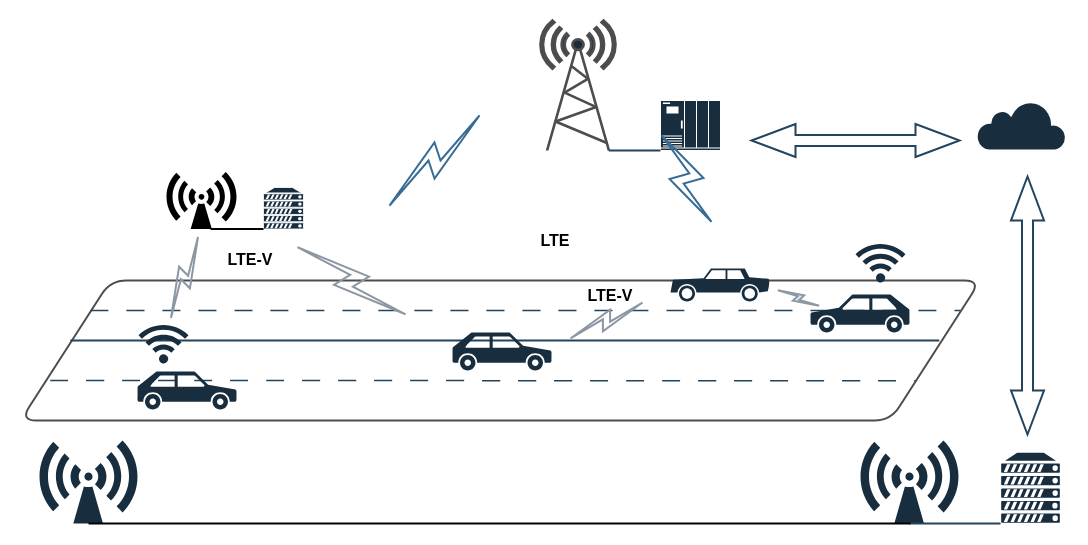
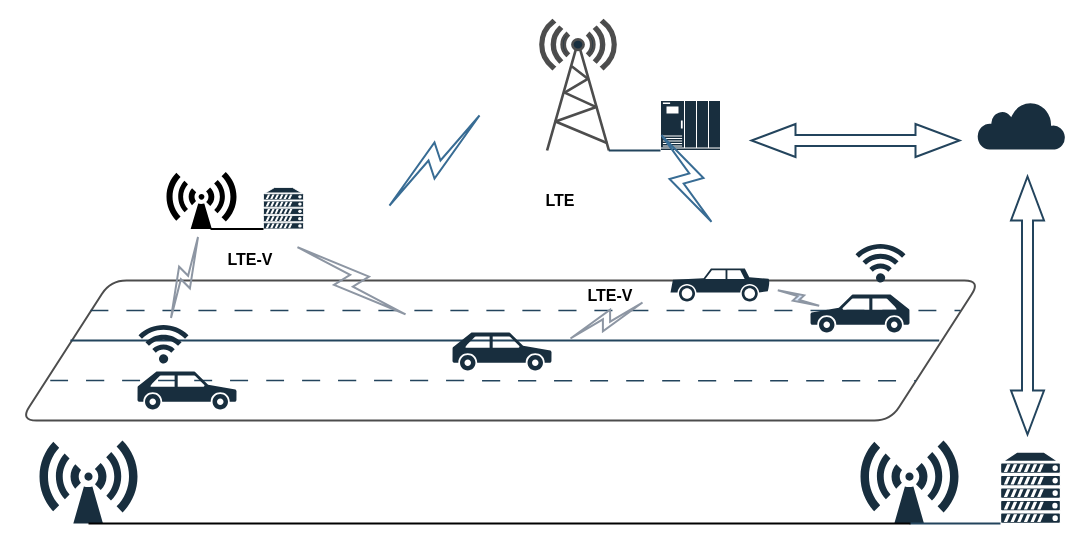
node "LTE": moved (556, 241) -> (561, 201)
